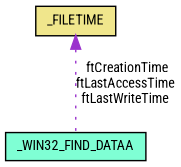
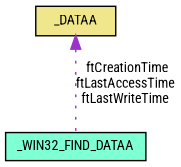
node "_FILETIME": label "_FILETIME" -> "_DATAA"
